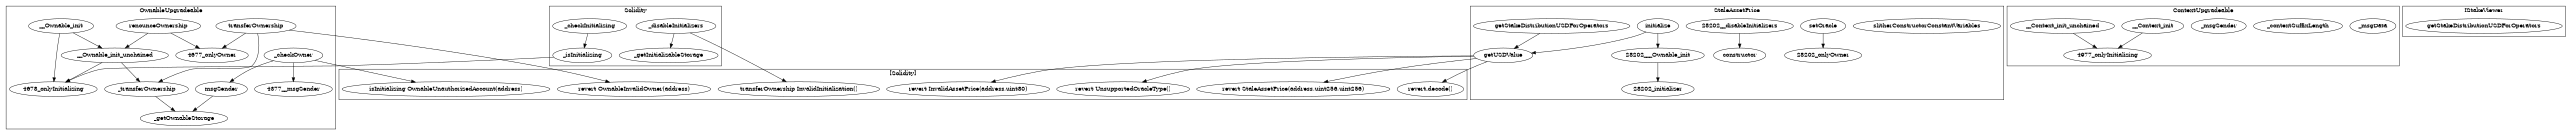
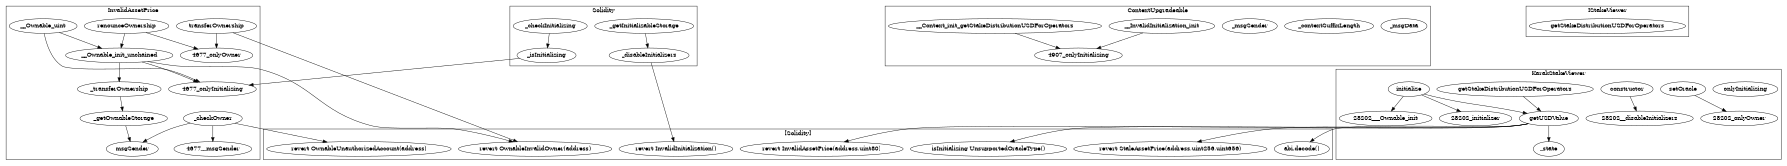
cluster "OwnableUpgradeable": label "OwnableUpgradeable" -> "InvalidAssetPrice"
cluster "StaleAssetPrice": label "StaleAssetPrice" -> "KarakStakeViewer"
node "__Ownable_init": label "__Ownable_init" -> "__Ownable_uint"
node "slitherConstructorConstantVariables": label "slitherConstructorConstantVariables" -> "onlyInitializing"
node "__Context_init_unchained": label "__Context_init_unchained" -> "__Context_init_getStakeDistributionUSDForOperators"
node "__Context_init": label "__Context_init" -> "__InvalidInitialization_init"
edge "_disableInitializers" -> "_getInitializableStorage": reversed
edge "28202__disableInitializers" -> "constructor": reversed
node "4977_onlyInitializing": label "4977_onlyInitializing" -> "4907_onlyInitializing"
edge "transferOwnership" -> "_transferOwnership": removed
edge "28202___Ownable_init" -> "28202_initializer": now "initialize" -> "28202_initializer"
node "4678_onlyInitializing": label "4678_onlyInitializing" -> "4677_onlyInitializing"
node "4377__msgSender": label "4377__msgSender" -> "4677__msgSender"
node "isInitializing OwnableUnauthorizedAccount(address)": label "isInitializing OwnableUnauthorizedAccount(address)" -> "revert OwnableUnauthorizedAccount(address)"
node "transferOwnership InvalidInitialization()": label "transferOwnership InvalidInitialization()" -> "revert InvalidInitialization()"
node "revert UnsupportedOracleType()": label "revert UnsupportedOracleType()" -> "isInitializing UnsupportedOracleType()"
node "revert StaleAssetPrice(address,uint256,uint256)": label "revert StaleAssetPrice(address,uint256,uint256)" -> "revert StaleAssetPrice(address,uint256,uint656)"
node "revert.decode()": label "revert.decode()" -> "abi.decode()"
edge "msgSender" -> "_getOwnableStorage": reversed
edge "__Ownable_init_unchained" -> "revert OwnableInvalidOwner(address)": added
node "_state": added
